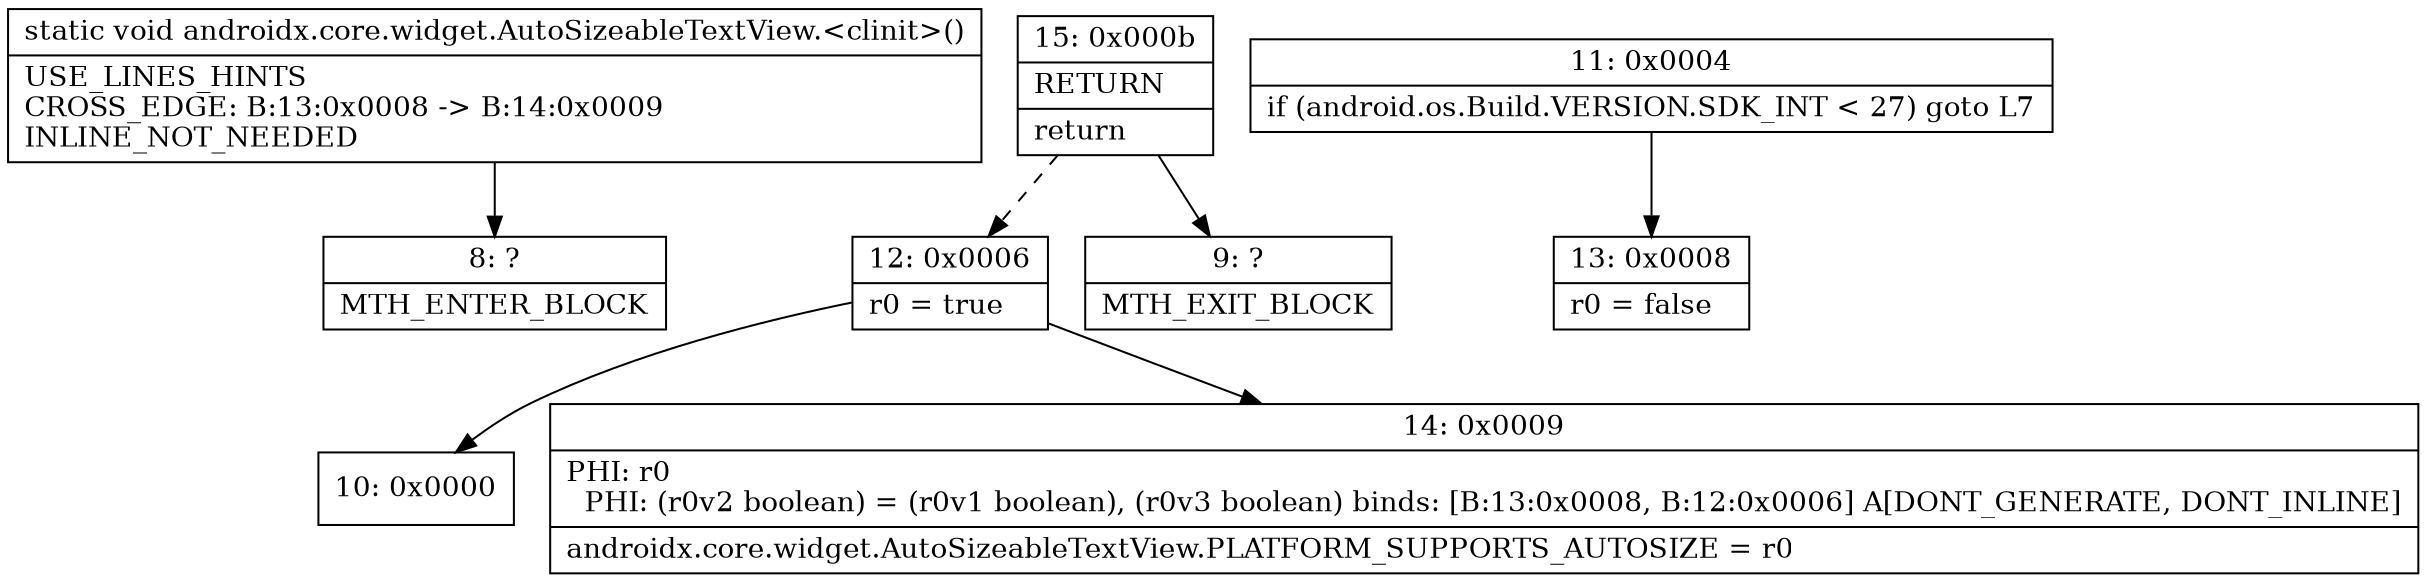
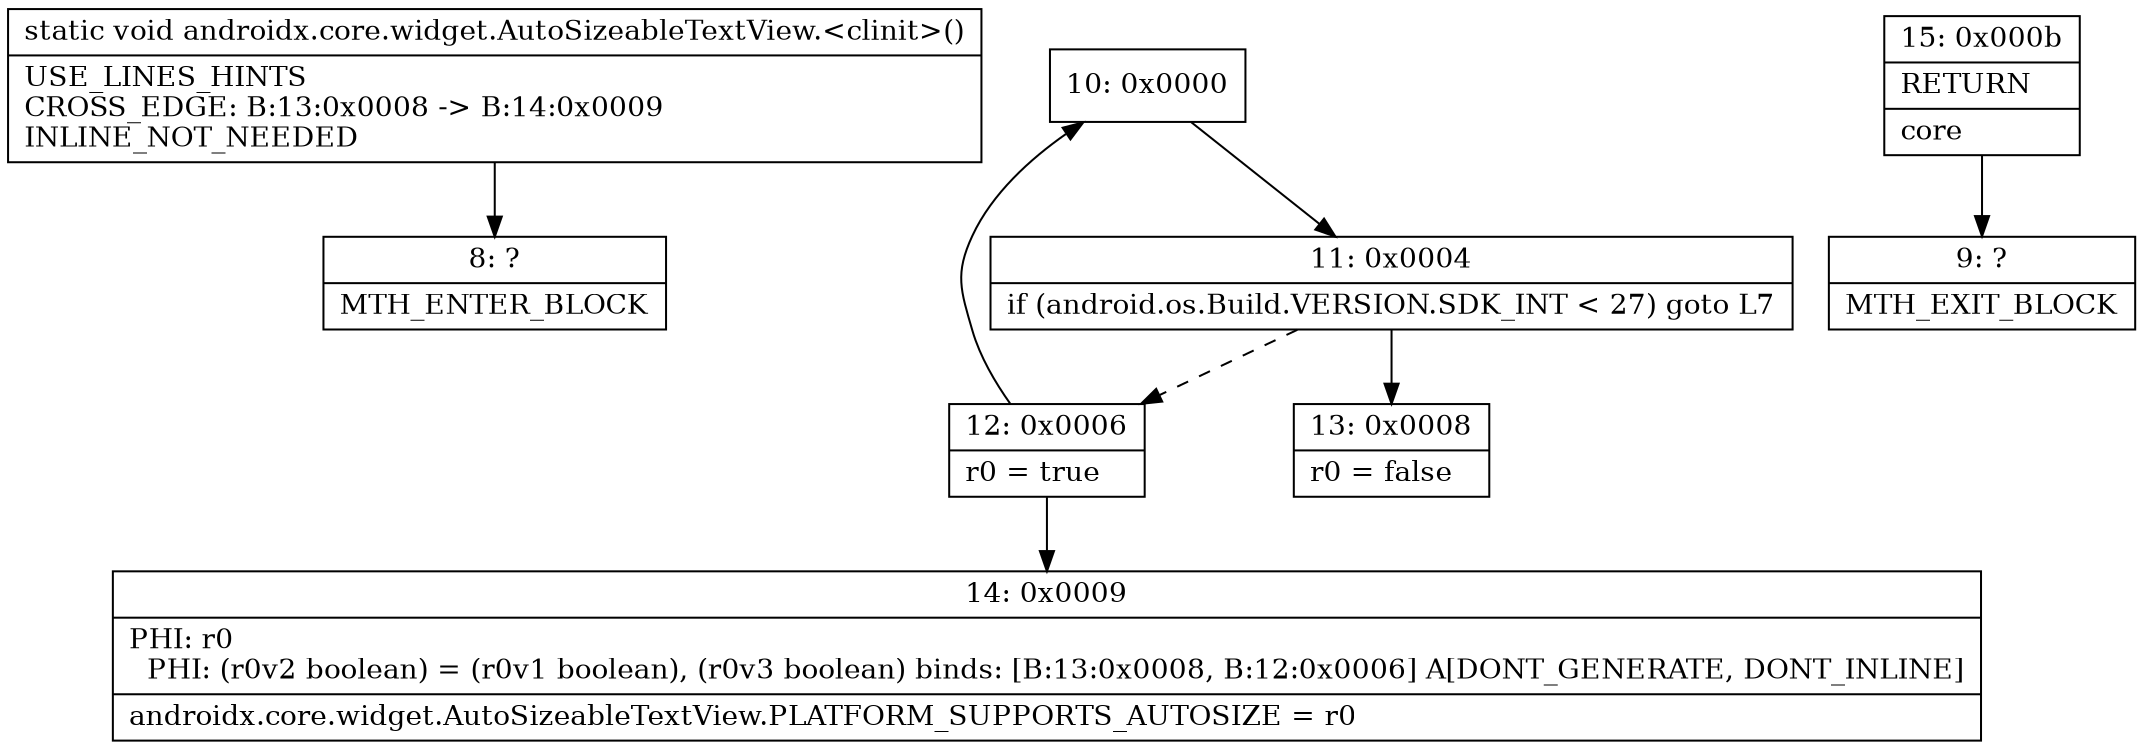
node "15: 0x000b": text "return" -> "core"
edge "10: 0x0000" -> "11: 0x0004": added
edge "15: 0x000b" -> "12: 0x0006": now "11: 0x0004" -> "12: 0x0006"
